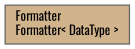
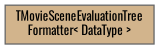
node "Formatter Formatter< DataType >": label "Formatter Formatter< DataType >" -> "TMovieSceneEvaluationTree Formatter< DataType >"
